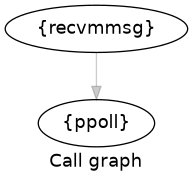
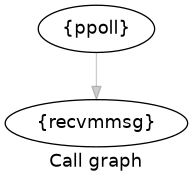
edge "{recvmmsg}" -> "{ppoll}": reversed
